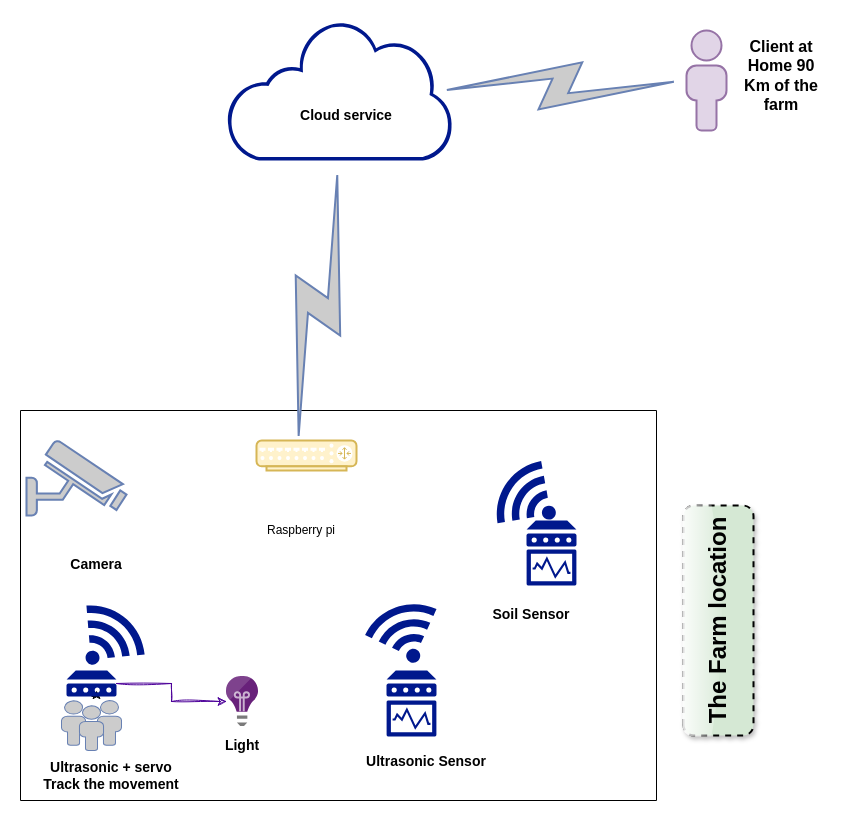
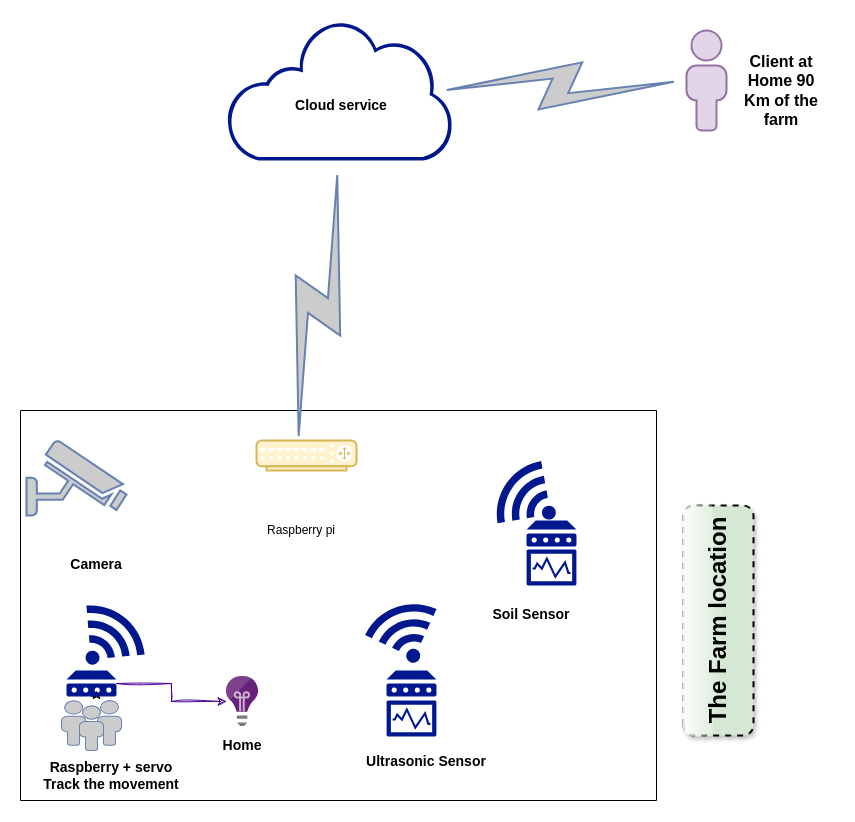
node "Client at Home 90 Km of the farm": moved (782, 76) -> (782, 91)
node "Cloud service": moved (347, 116) -> (342, 106)
node "Light": label "Light" -> "Home"
node "Ultrasonic + servo Track the movement": label "Ultrasonic + servo Track the movement" -> "Raspberry + servo Track the movement"
